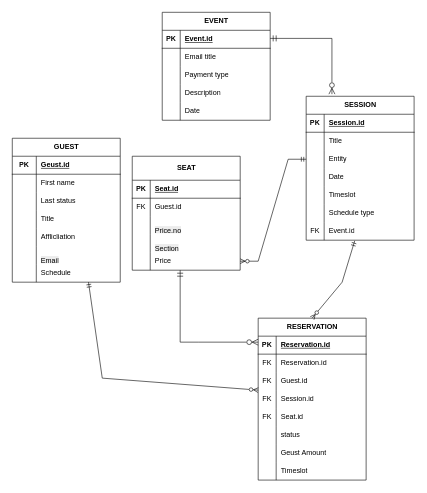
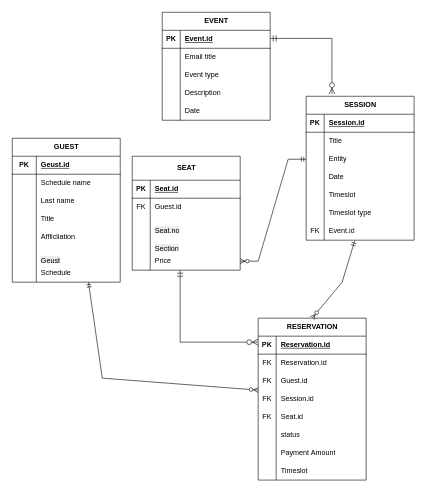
node "Payment type": label "Payment type" -> "Event type"
node "First name": label "First name" -> "Schedule name"
node "Last status": label "Last status" -> "Last name"
node "Schedule type": label "Schedule type" -> "Timeslot type"
node "Price.no": label "Price.no" -> "Seat.no"
node "Email": label "Email" -> "Geust"
node "Geust Amount": label "Geust Amount" -> "Payment Amount"
